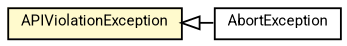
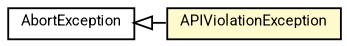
edge "AbortException" -> "APIViolationException": reversed
